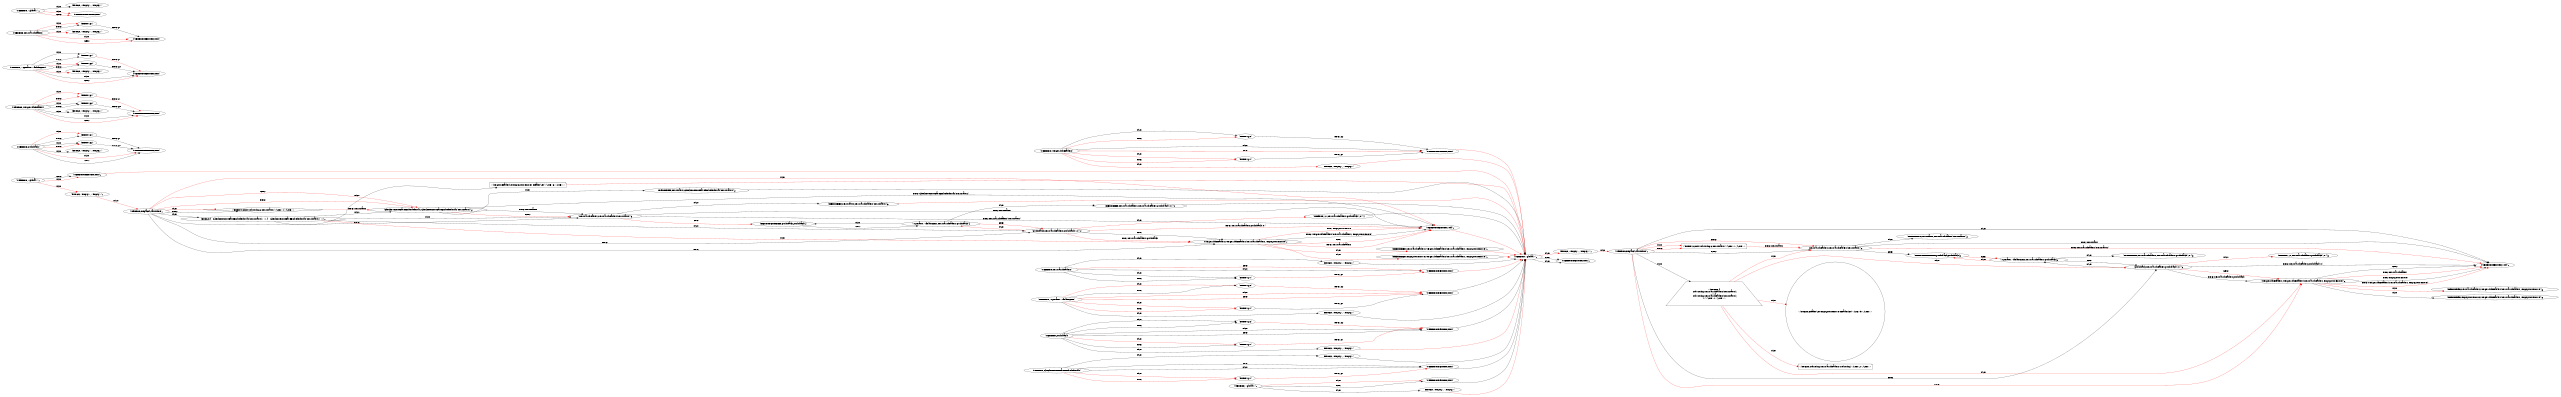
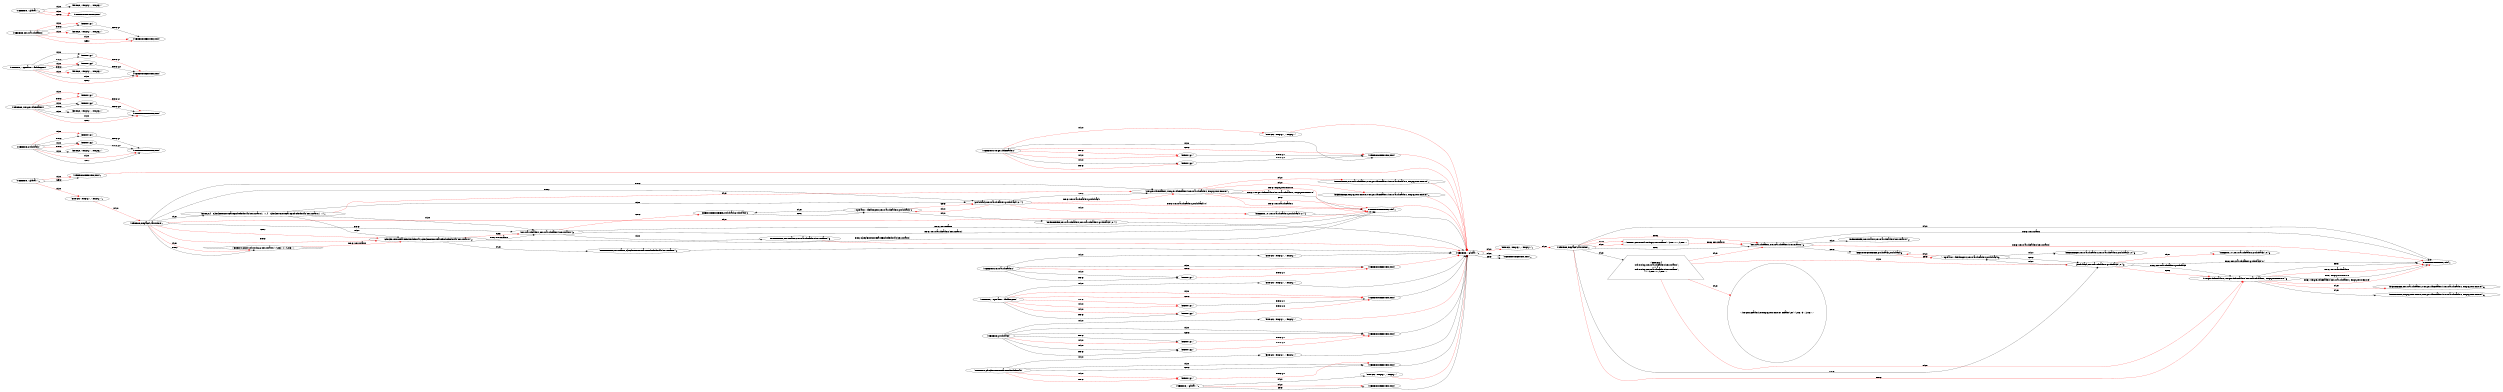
node "<(LOCAL,HeaderSet empty_to_remove: HeaderSet)<SUB>6</SUB>>": removed
node "<(LOCAL,std.string new_raw_headers: std.string)<SUB>2</SUB>>": removed
